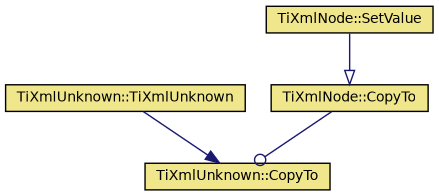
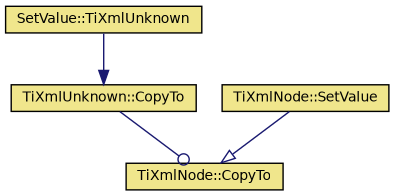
node "TiXmlUnknown::TiXmlUnknown": label "TiXmlUnknown::TiXmlUnknown" -> "SetValue::TiXmlUnknown"
edge "TiXmlNode::CopyTo" -> "TiXmlUnknown::CopyTo": reversed
